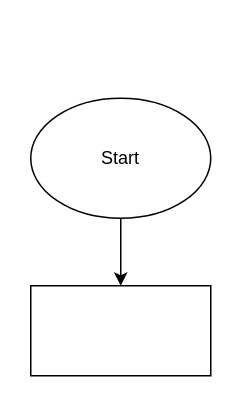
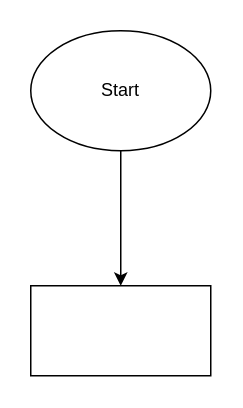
node "Start": moved (121, 158) -> (121, 91)
